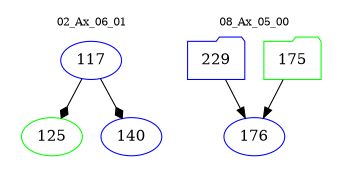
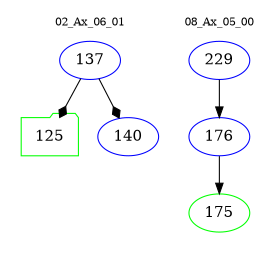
node "117": label "117" -> "137"
node "229": shape folder -> ellipse
node "175": shape folder -> ellipse
edge "175" -> "176": reversed
node "125": shape ellipse -> folder
